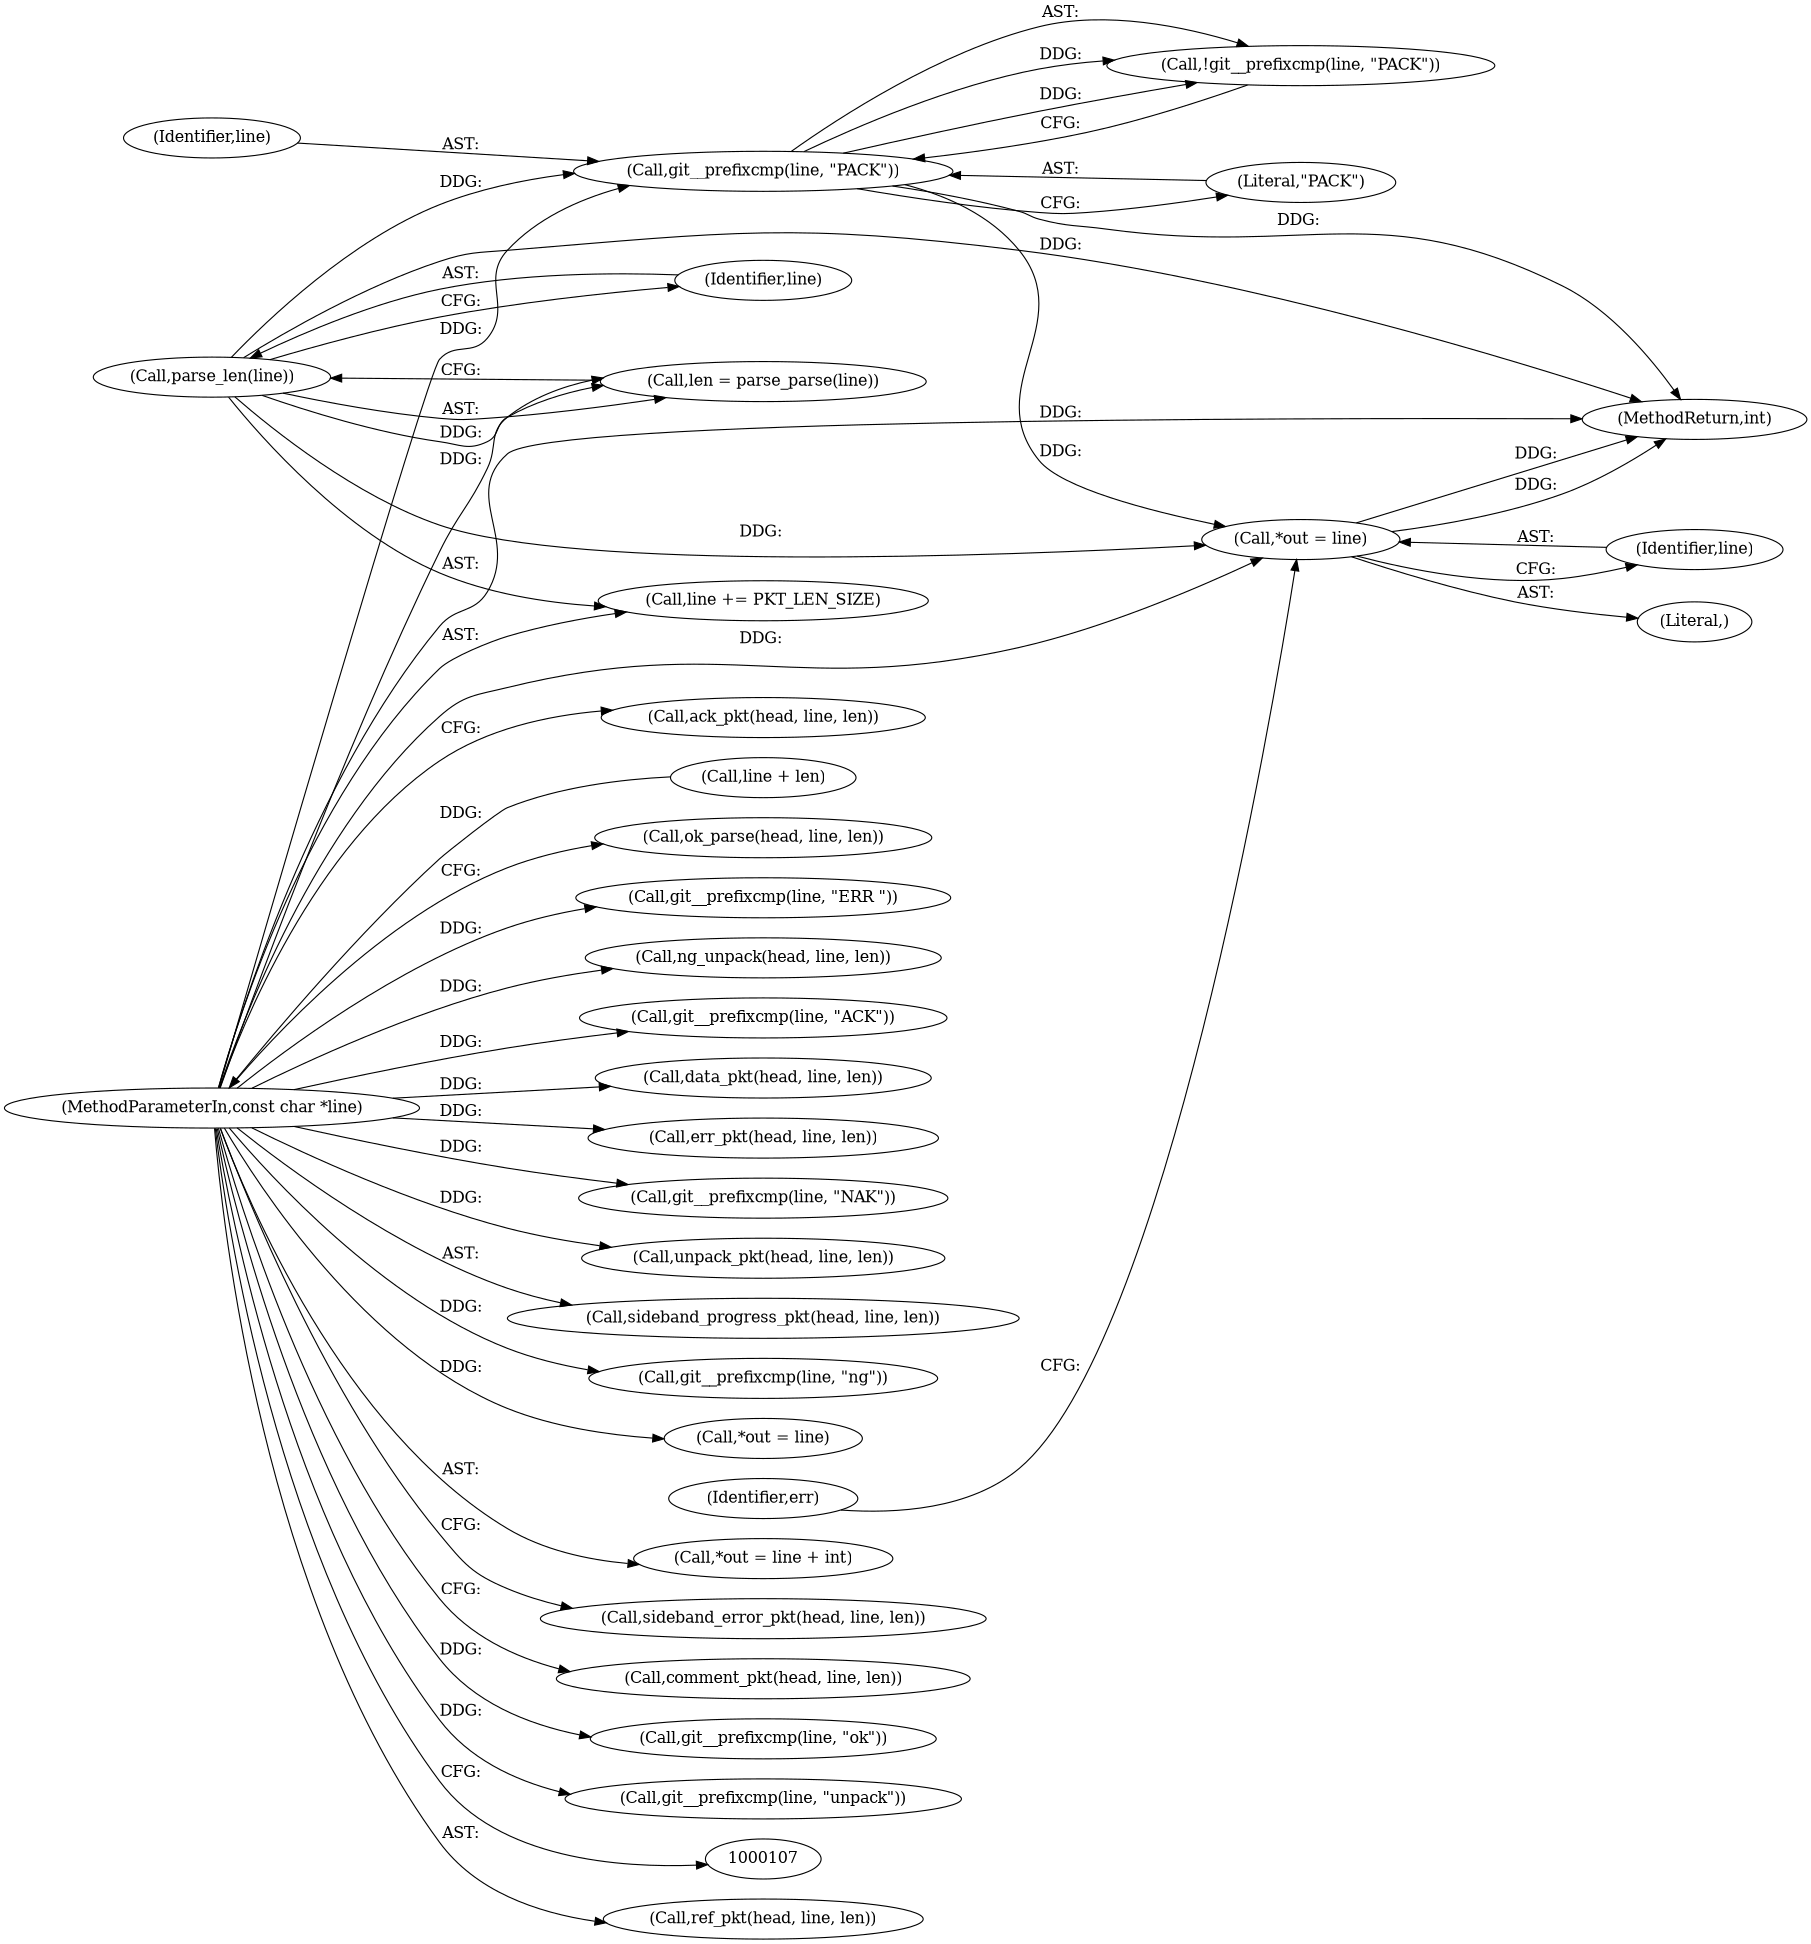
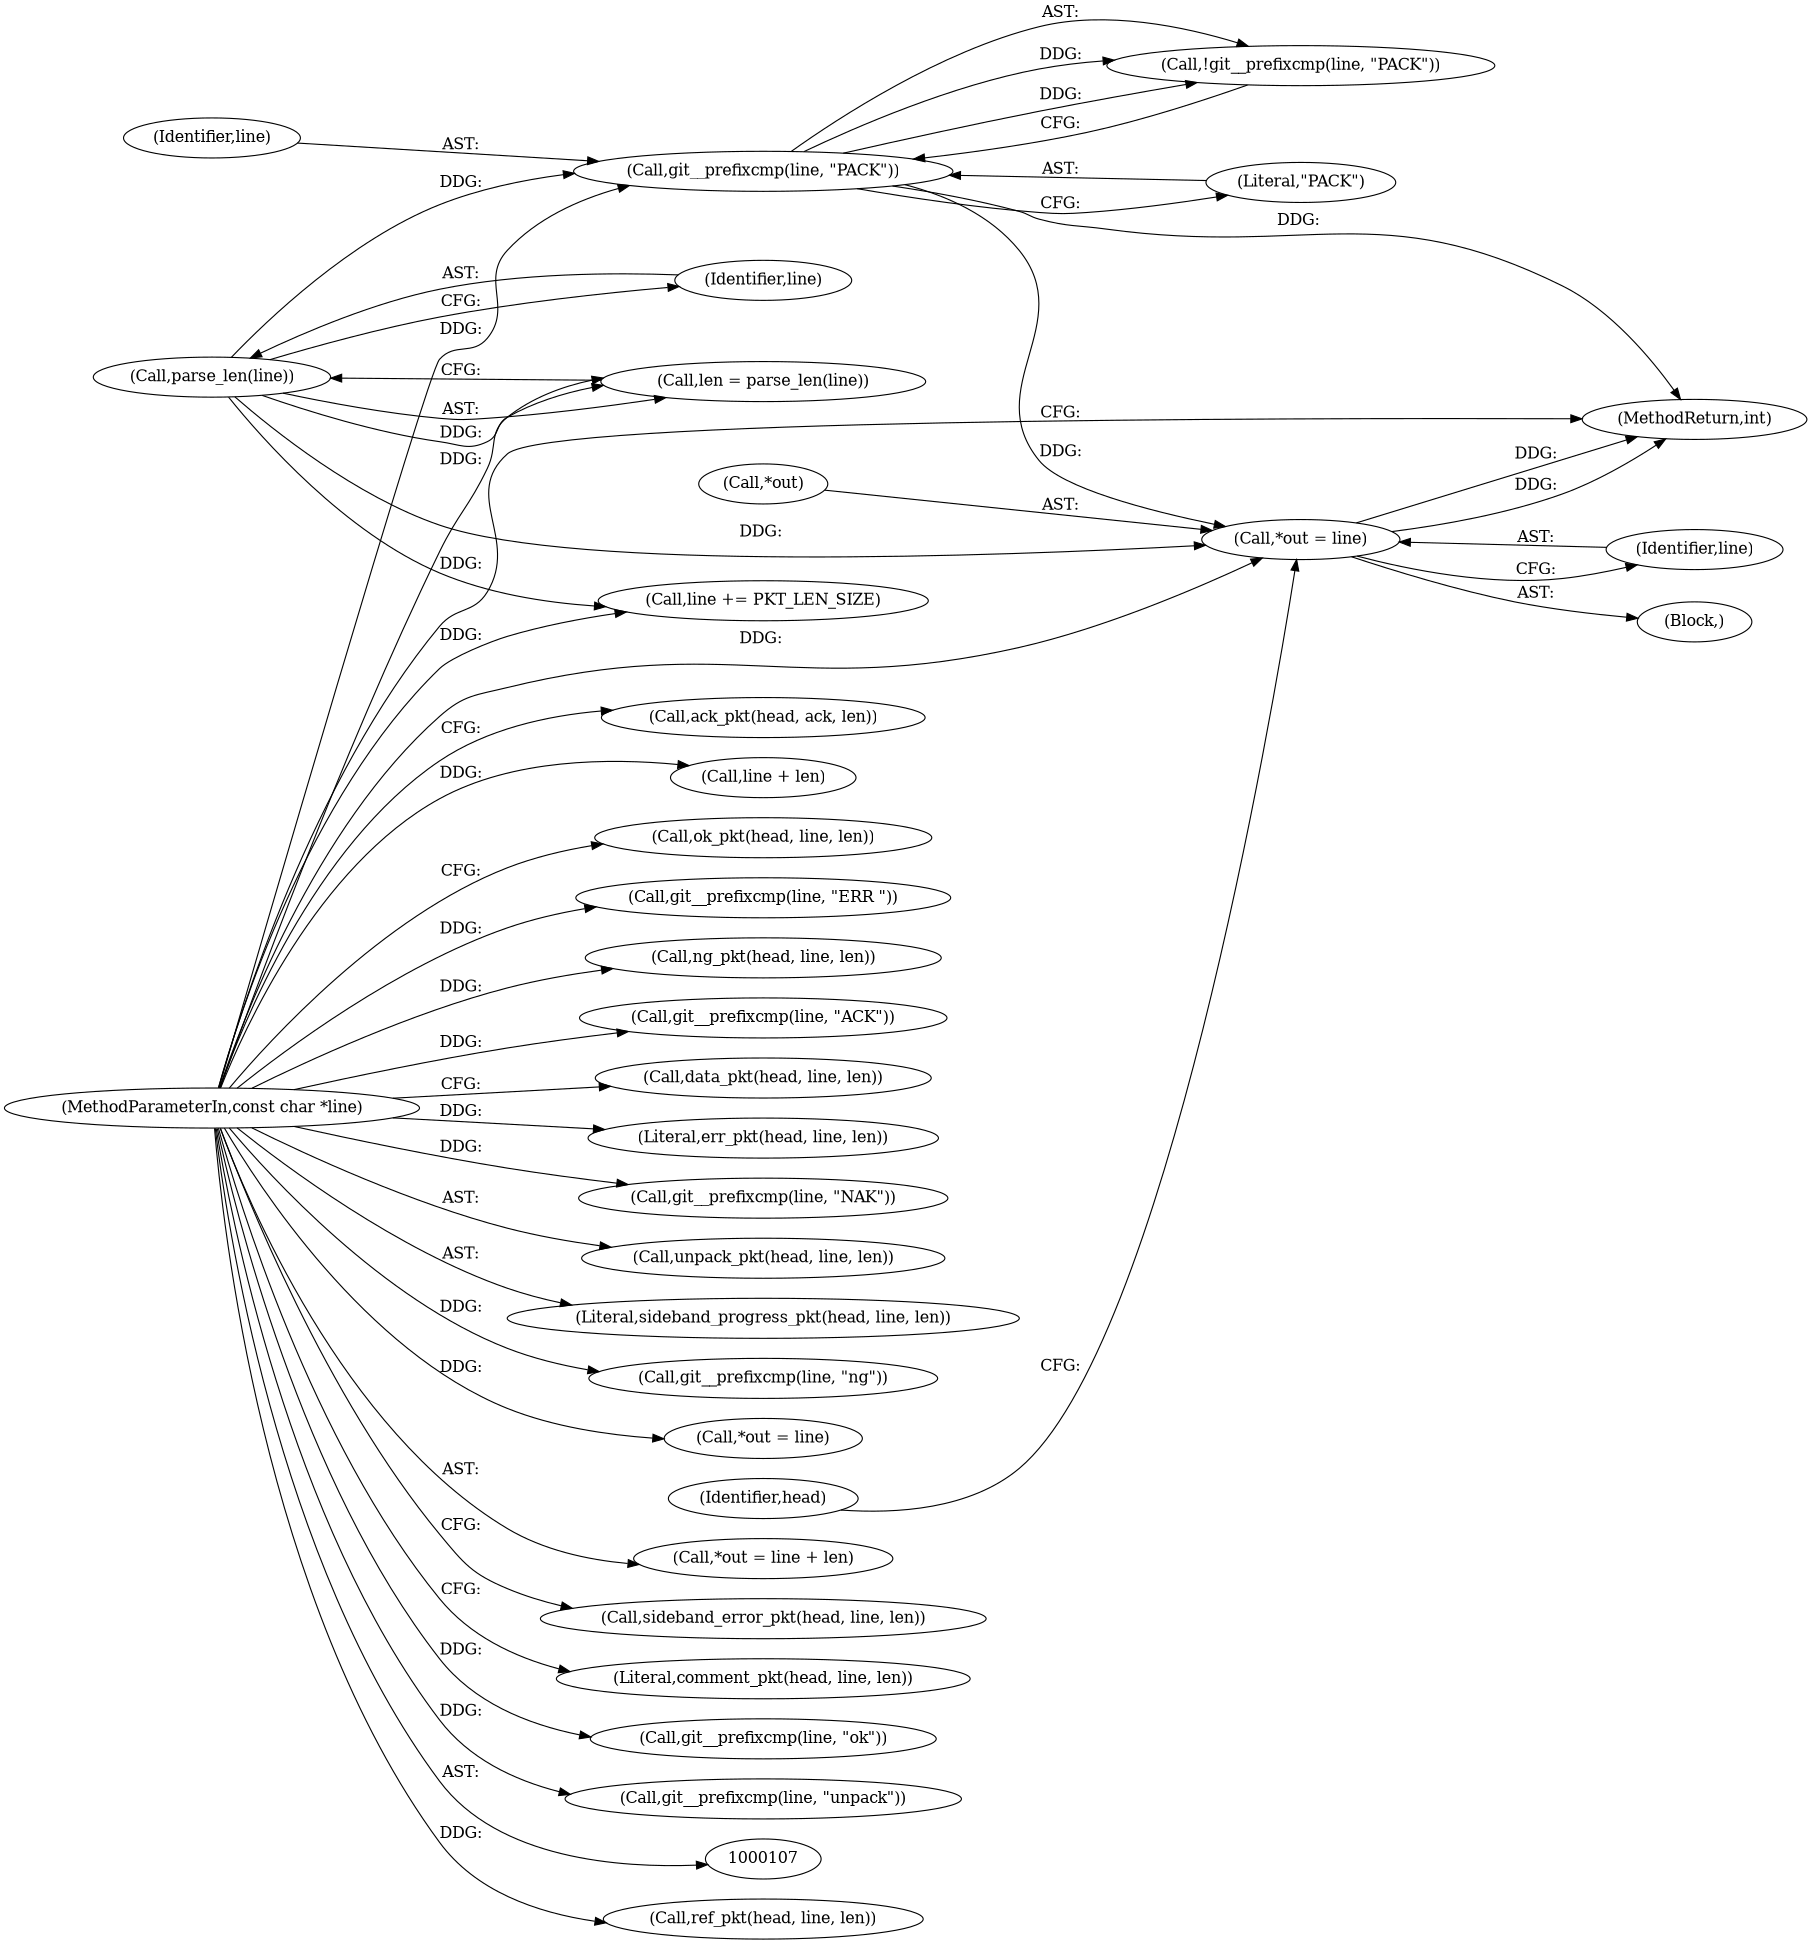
edge "(Call,parse_len(line))" -> "(MethodReturn,int)": removed, label "DDG:"
node "(Call,len = parse_parse(line))": label "(Call,len = parse_parse(line))" -> "(Call,len = parse_len(line))"
edge "(MethodParameterIn,const char *line)" -> "(MethodReturn,int)": label "DDG: " -> "CFG: "
node "(Call,*out)": added
edge "(Call,parse_len(line))" -> "(Call,line += PKT_LEN_SIZE)": label "AST: " -> "DDG: "
node "(Literal,)": label "(Literal,)" -> "(Block,)"
edge "(MethodParameterIn,const char *line)" -> "(Call,line += PKT_LEN_SIZE)": label "AST: " -> "DDG: "
node "(Call,ack_pkt(head, line, len))": label "(Call,ack_pkt(head, line, len))" -> "(Call,ack_pkt(head, ack, len))"
node "(Call,ok_parse(head, line, len))": label "(Call,ok_parse(head, line, len))" -> "(Call,ok_pkt(head, line, len))"
edge "(Call,line + len)" -> "(MethodParameterIn,const char *line)": reversed
node "(Call,ng_unpack(head, line, len))": label "(Call,ng_unpack(head, line, len))" -> "(Call,ng_pkt(head, line, len))"
edge "(MethodParameterIn,const char *line)" -> "(Call,data_pkt(head, line, len))": label "DDG: " -> "CFG: "
node "(Call,err_pkt(head, line, len))": label "(Call,err_pkt(head, line, len))" -> "(Literal,err_pkt(head, line, len))"
edge "(MethodParameterIn,const char *line)" -> "(Call,unpack_pkt(head, line, len))": label "DDG: " -> "AST: "
node "(Call,sideband_progress_pkt(head, line, len))": label "(Call,sideband_progress_pkt(head, line, len))" -> "(Literal,sideband_progress_pkt(head, line, len))"
node "(Identifier,err)": label "(Identifier,err)" -> "(Identifier,head)"
node "(Call,*out = line + int)": label "(Call,*out = line + int)" -> "(Call,*out = line + len)"
node "(Call,comment_pkt(head, line, len))": label "(Call,comment_pkt(head, line, len))" -> "(Literal,comment_pkt(head, line, len))"
edge "(MethodParameterIn,const char *line)" -> "1000107": label "CFG: " -> "AST: "
edge "(MethodParameterIn,const char *line)" -> "(Call,ref_pkt(head, line, len))": label "AST: " -> "DDG: "
